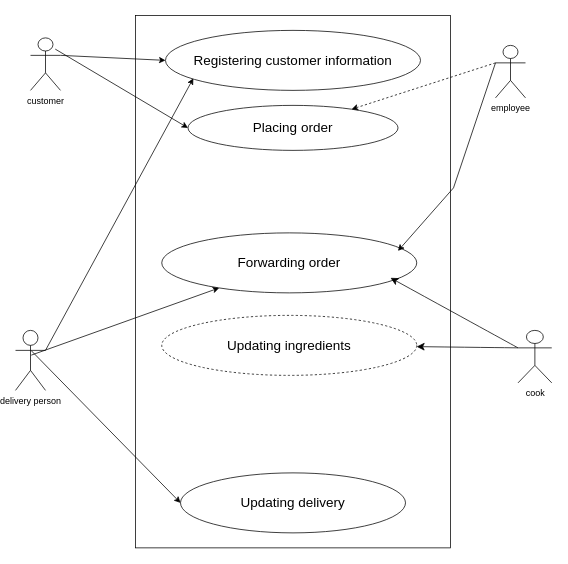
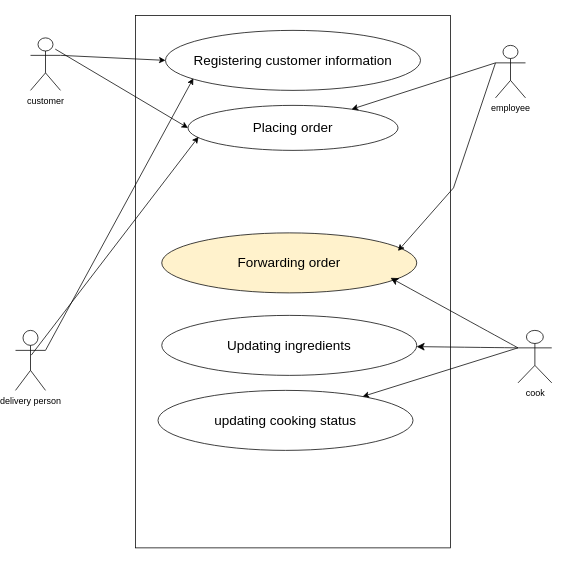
edge "employee" -> "Placing order": style dashed -> solid
node "Forwarding order": fillcolor #ffffff -> #fff2cc
edge "delivery person" -> "Forwarding order": now "delivery person" -> "Placing order"
node "Updating ingredients": style dashed -> solid
edge "cook" -> "updating cooking status": added
node "updating cooking status": added
edge "delivery person" -> "Updating delivery": removed
node "Updating delivery": removed
